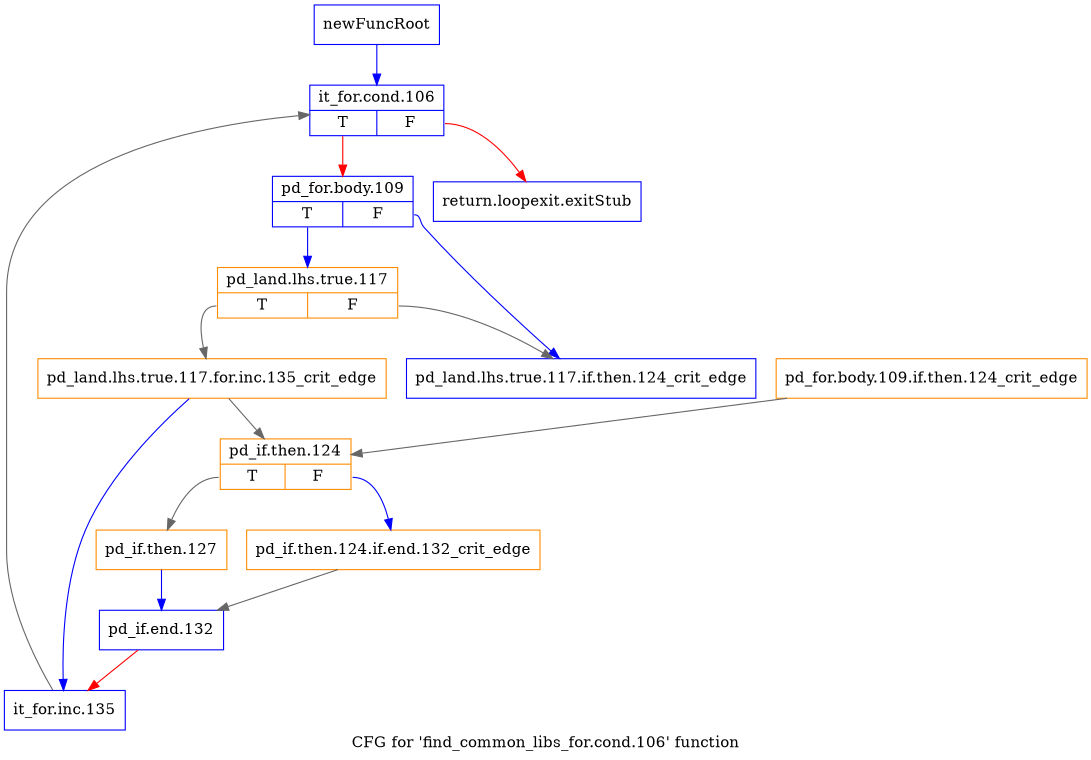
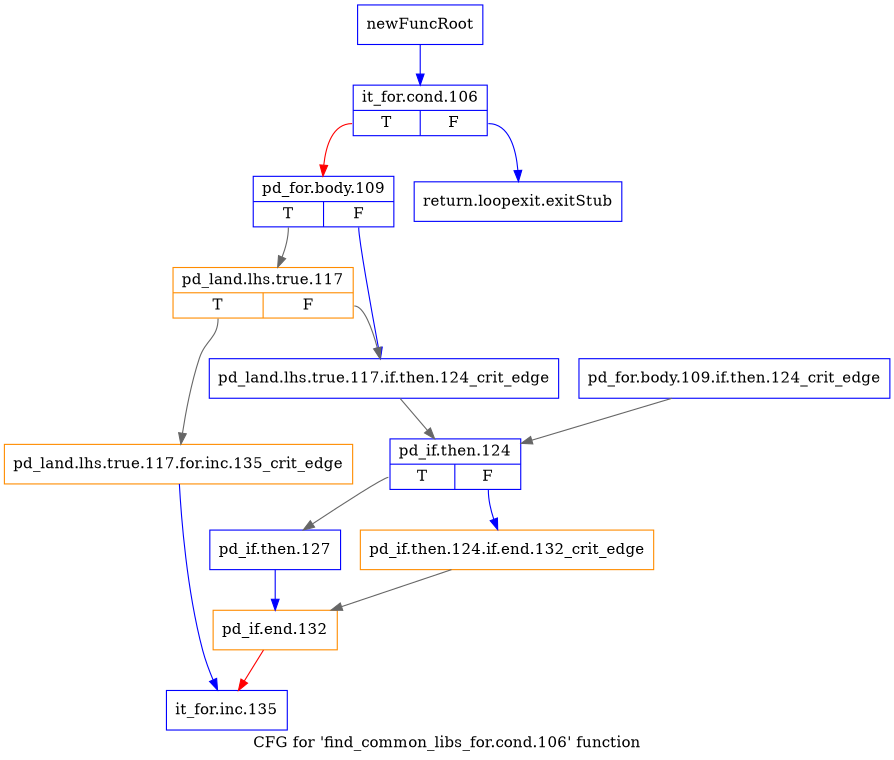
edge "it_for.cond.106" -> "return.loopexit.exitStub": color red -> blue
edge "pd_for.body.109" -> "pd_land.lhs.true.117": color blue -> gray40
edge "it_for.inc.135" -> "it_for.cond.106": removed
node "pd_for.body.109.if.then.124_crit_edge": color darkorange -> blue
edge "pd_land.lhs.true.117.for.inc.135_crit_edge" -> "pd_if.then.124": now "pd_land.lhs.true.117.if.then.124_crit_edge" -> "pd_if.then.124"
node "pd_if.then.124": color darkorange -> blue
node "pd_if.then.127": color darkorange -> blue
node "pd_if.end.132": color blue -> darkorange
